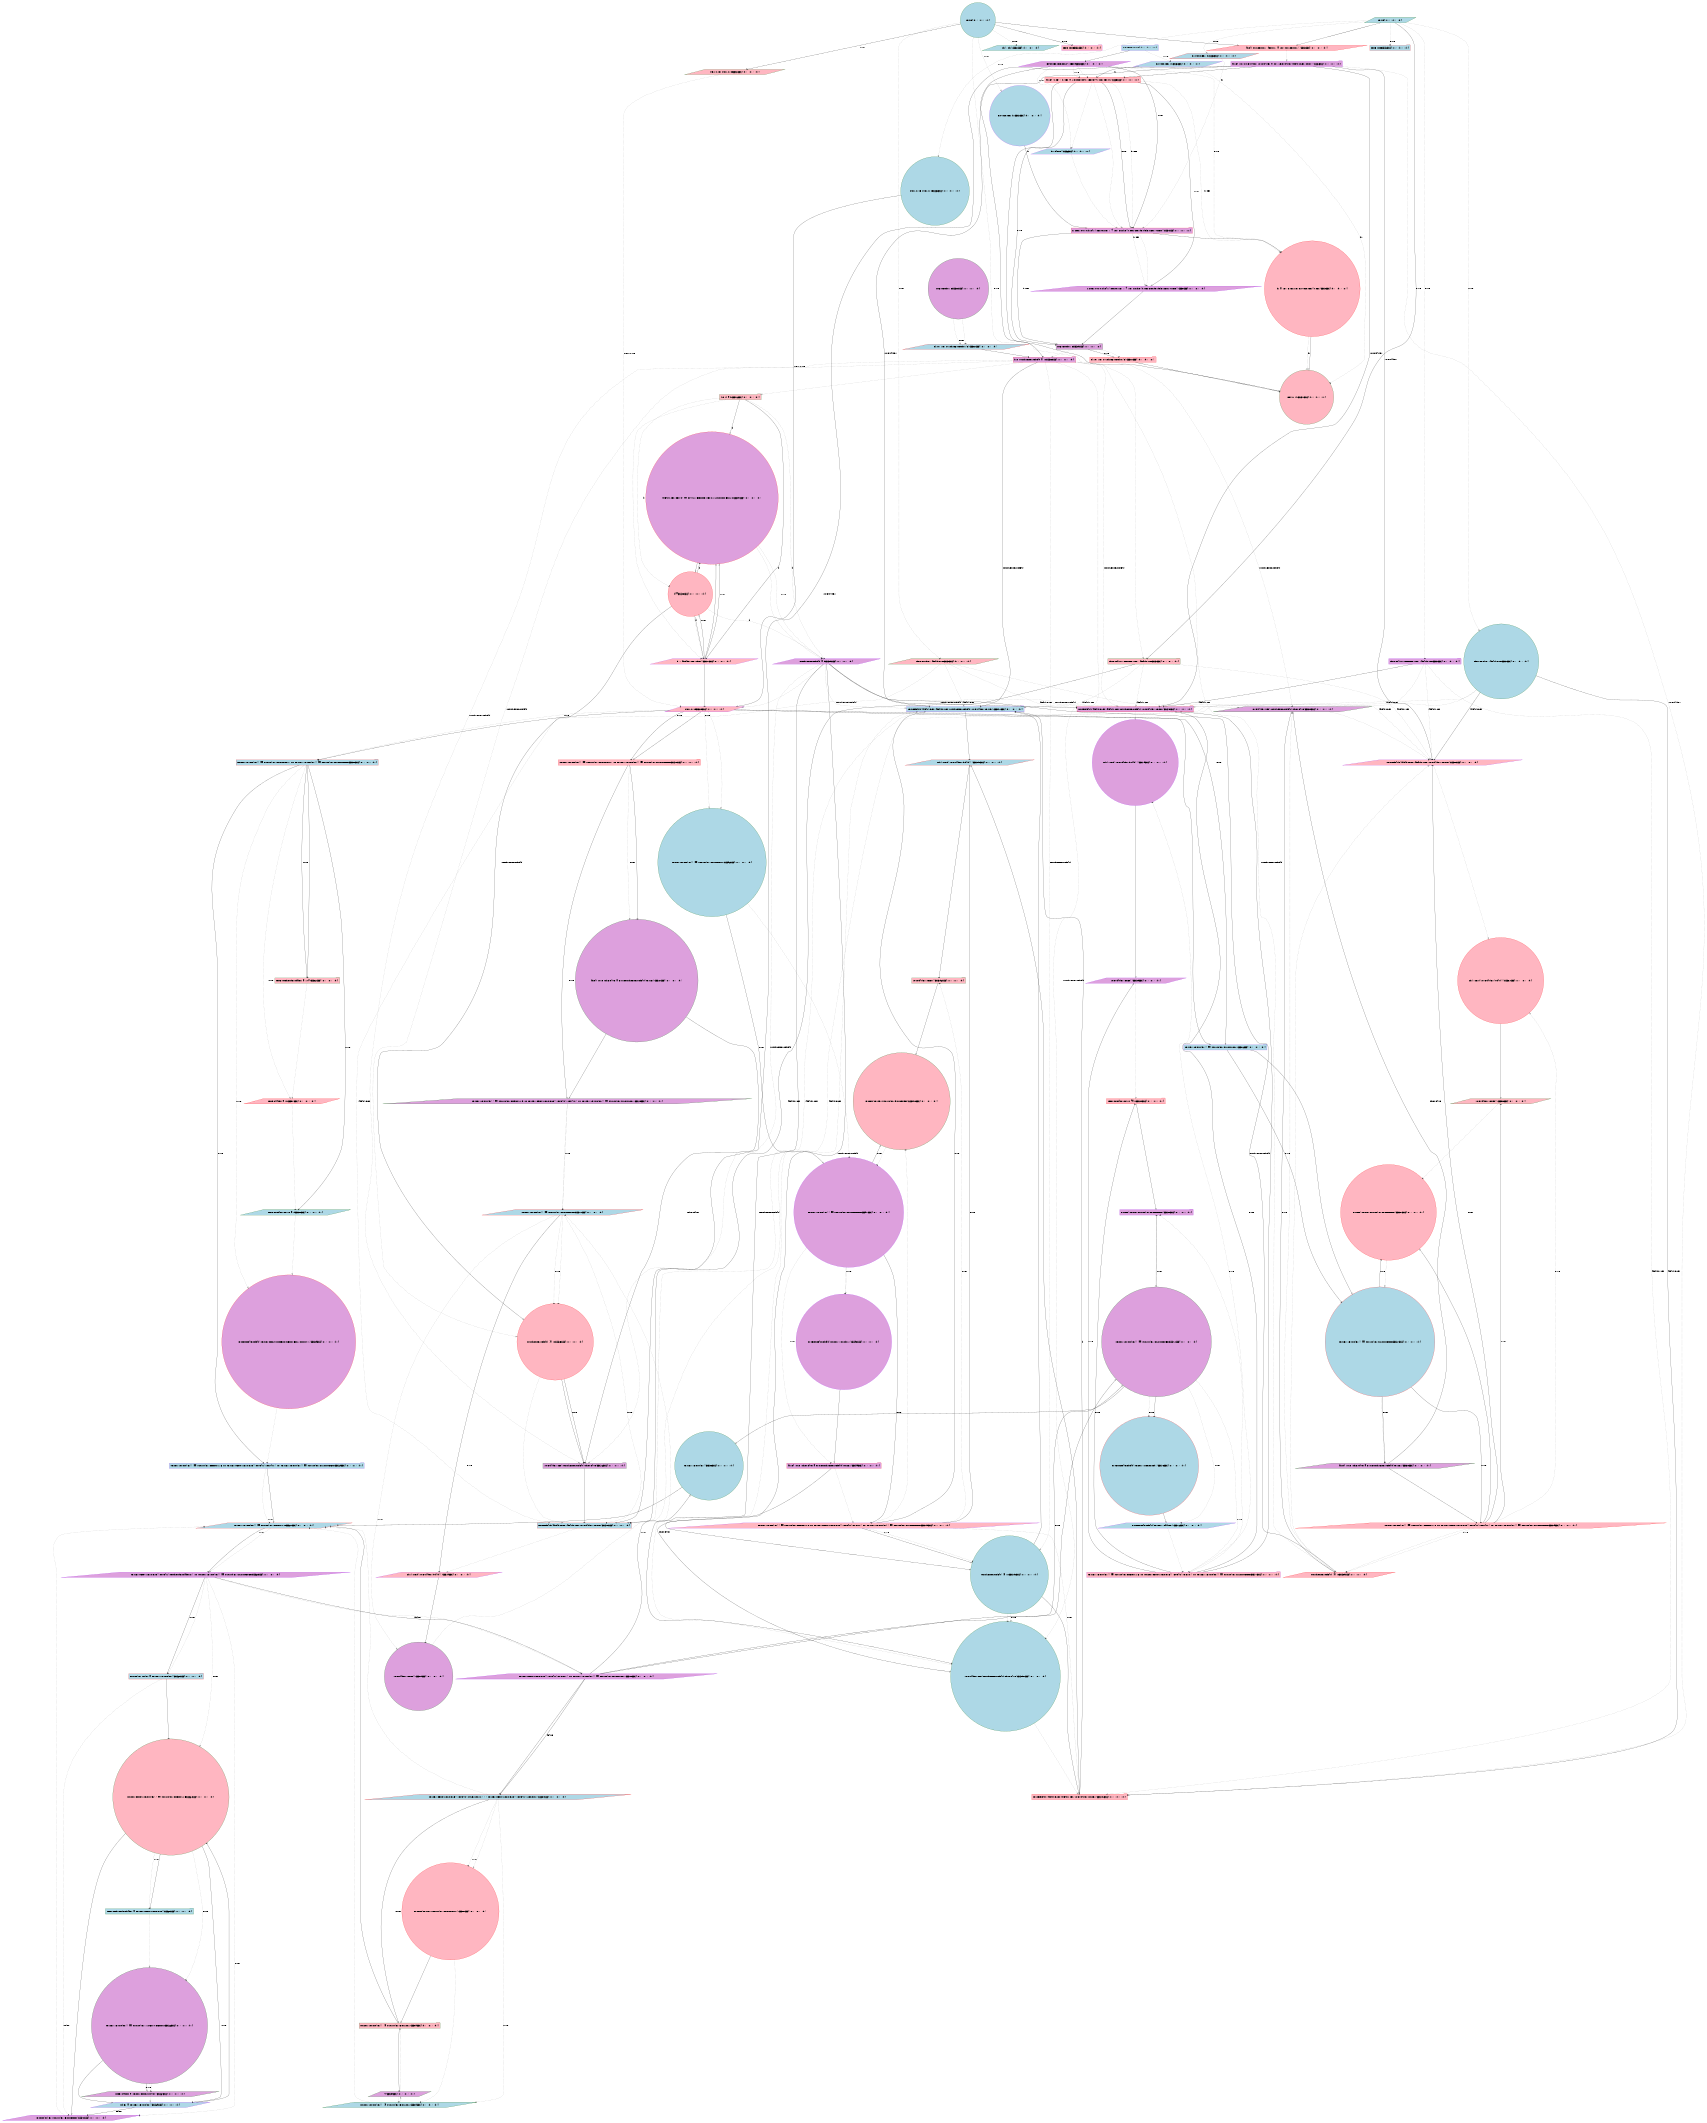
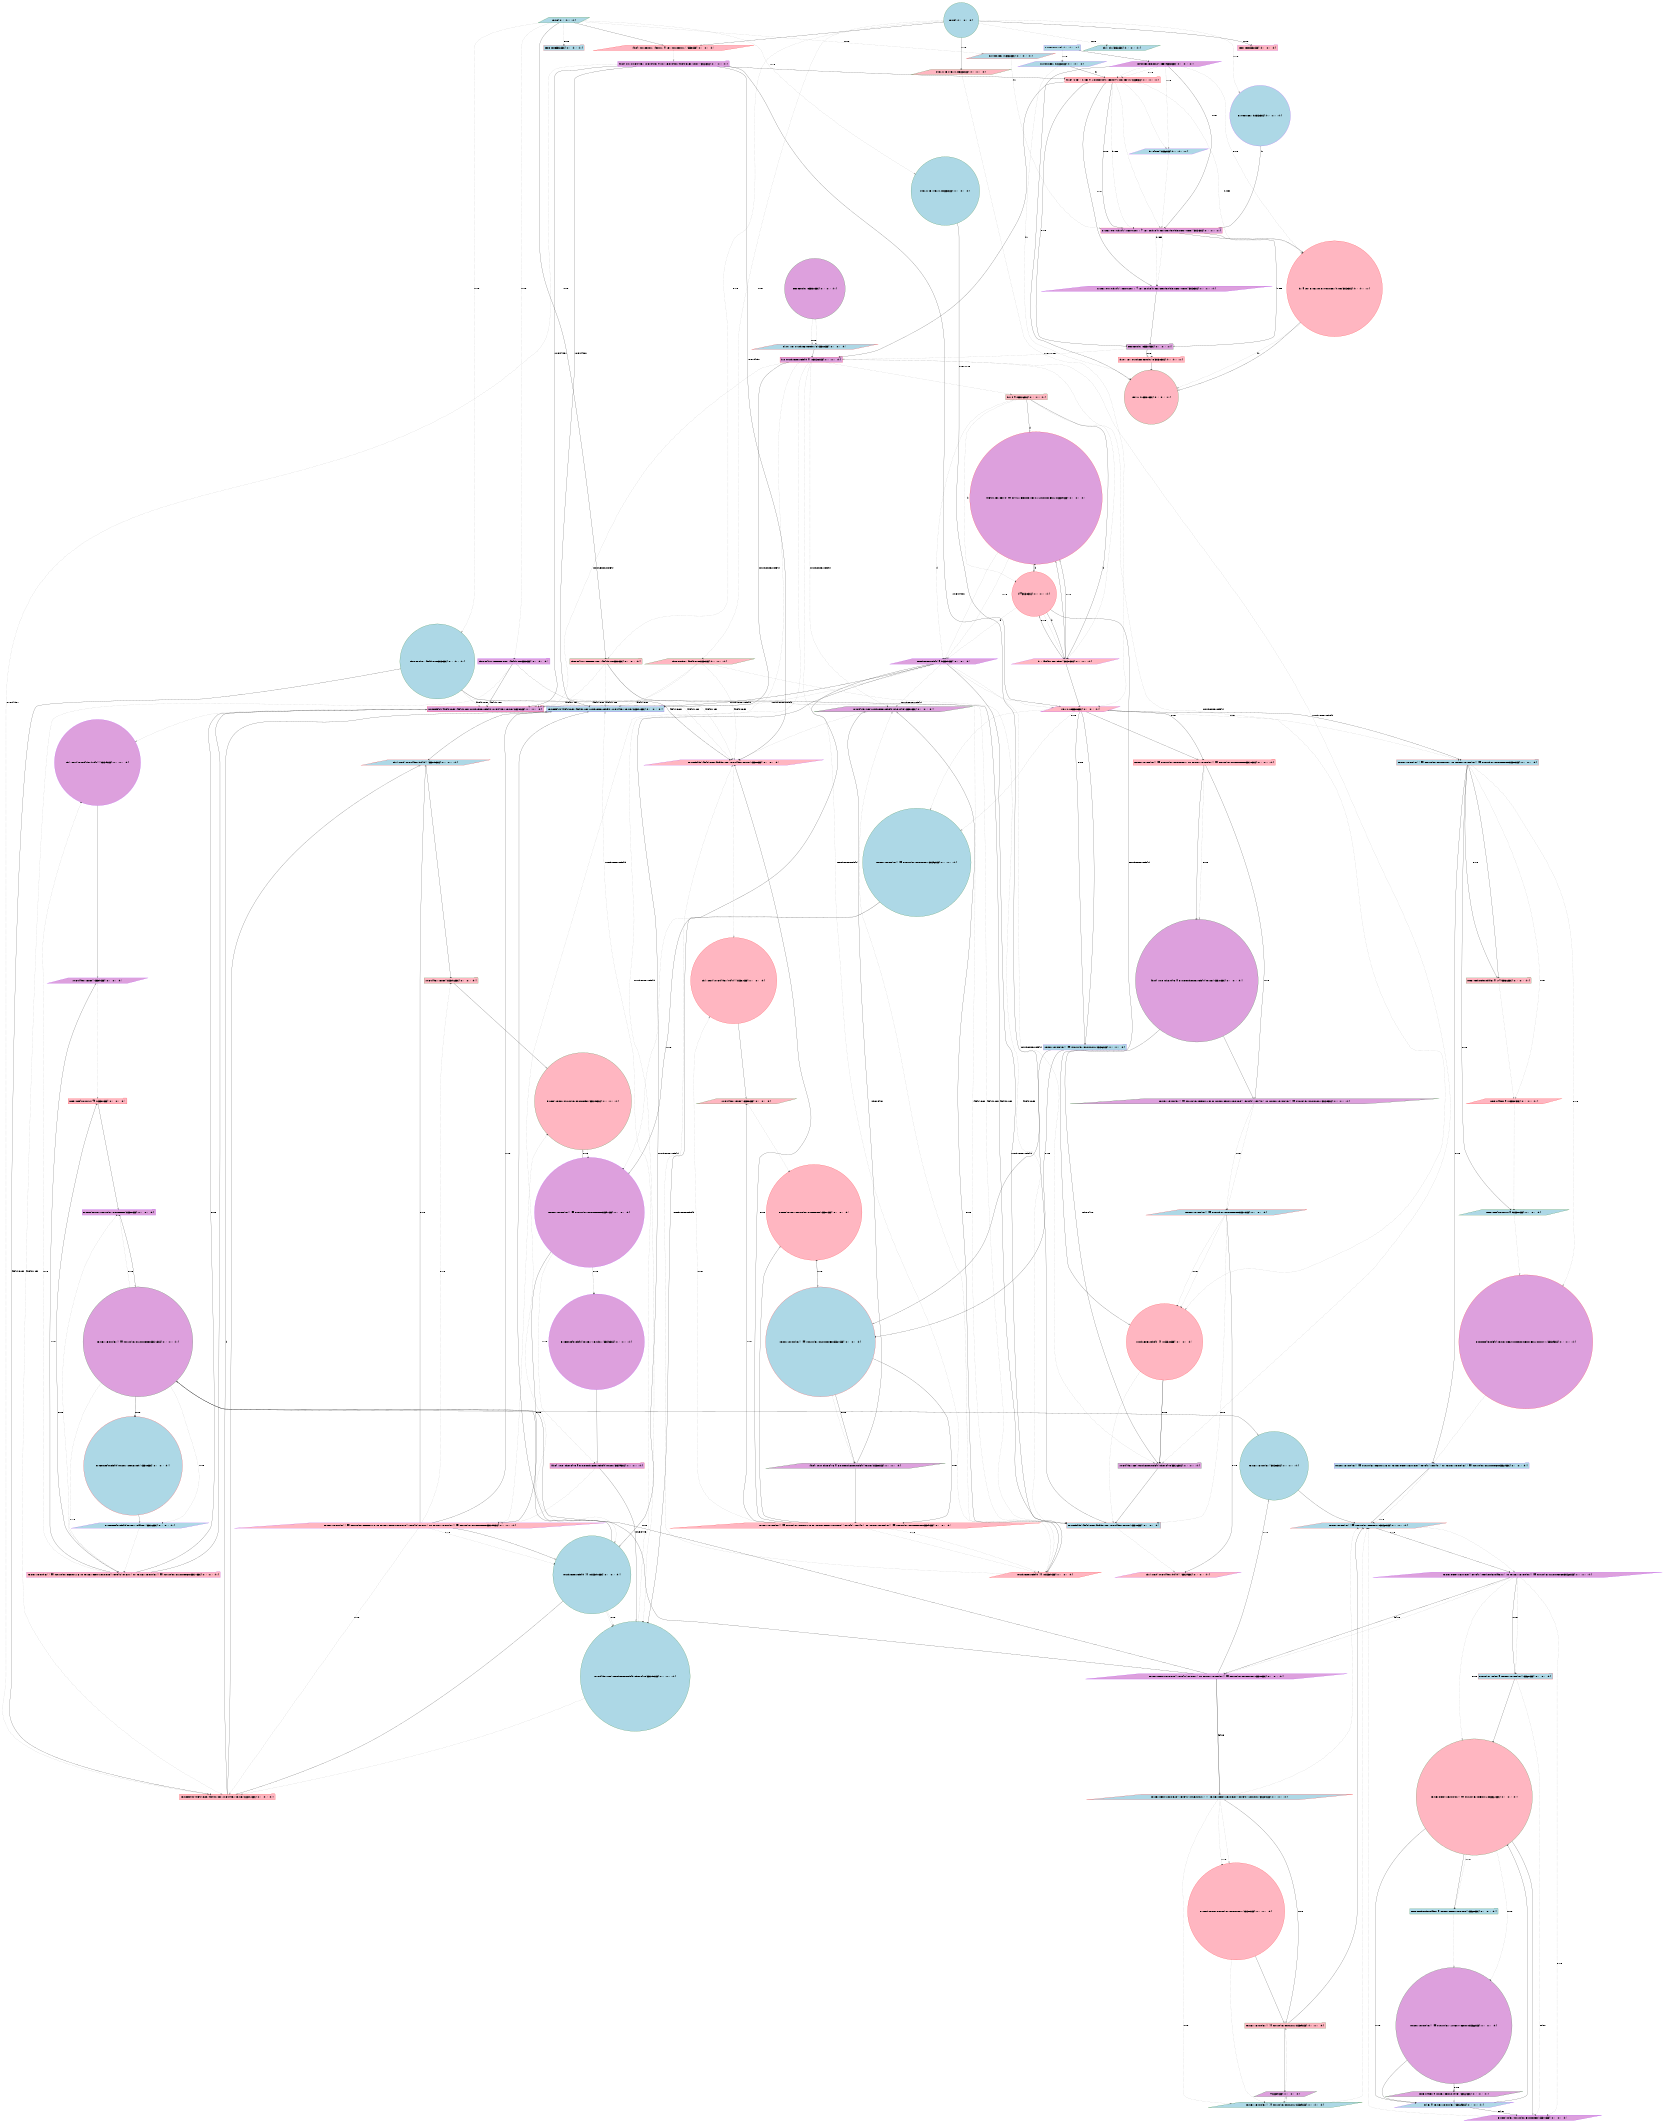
node "rowBuilder.reset()@@@50@@@['1', '1', '0']": removed
